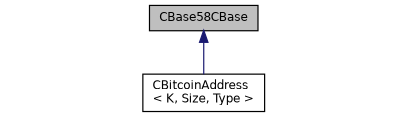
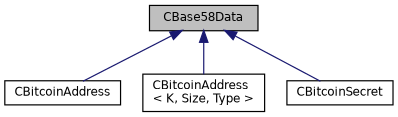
node "CBase58CBase": label "CBase58CBase" -> "CBase58Data"
node "CBitcoinAddress": added
node "CBitcoinSecret": added
